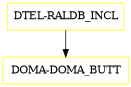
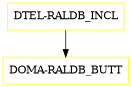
node "DOMA-DOMA_BUTT": label "DOMA-DOMA_BUTT" -> "DOMA-RALDB_BUTT"
